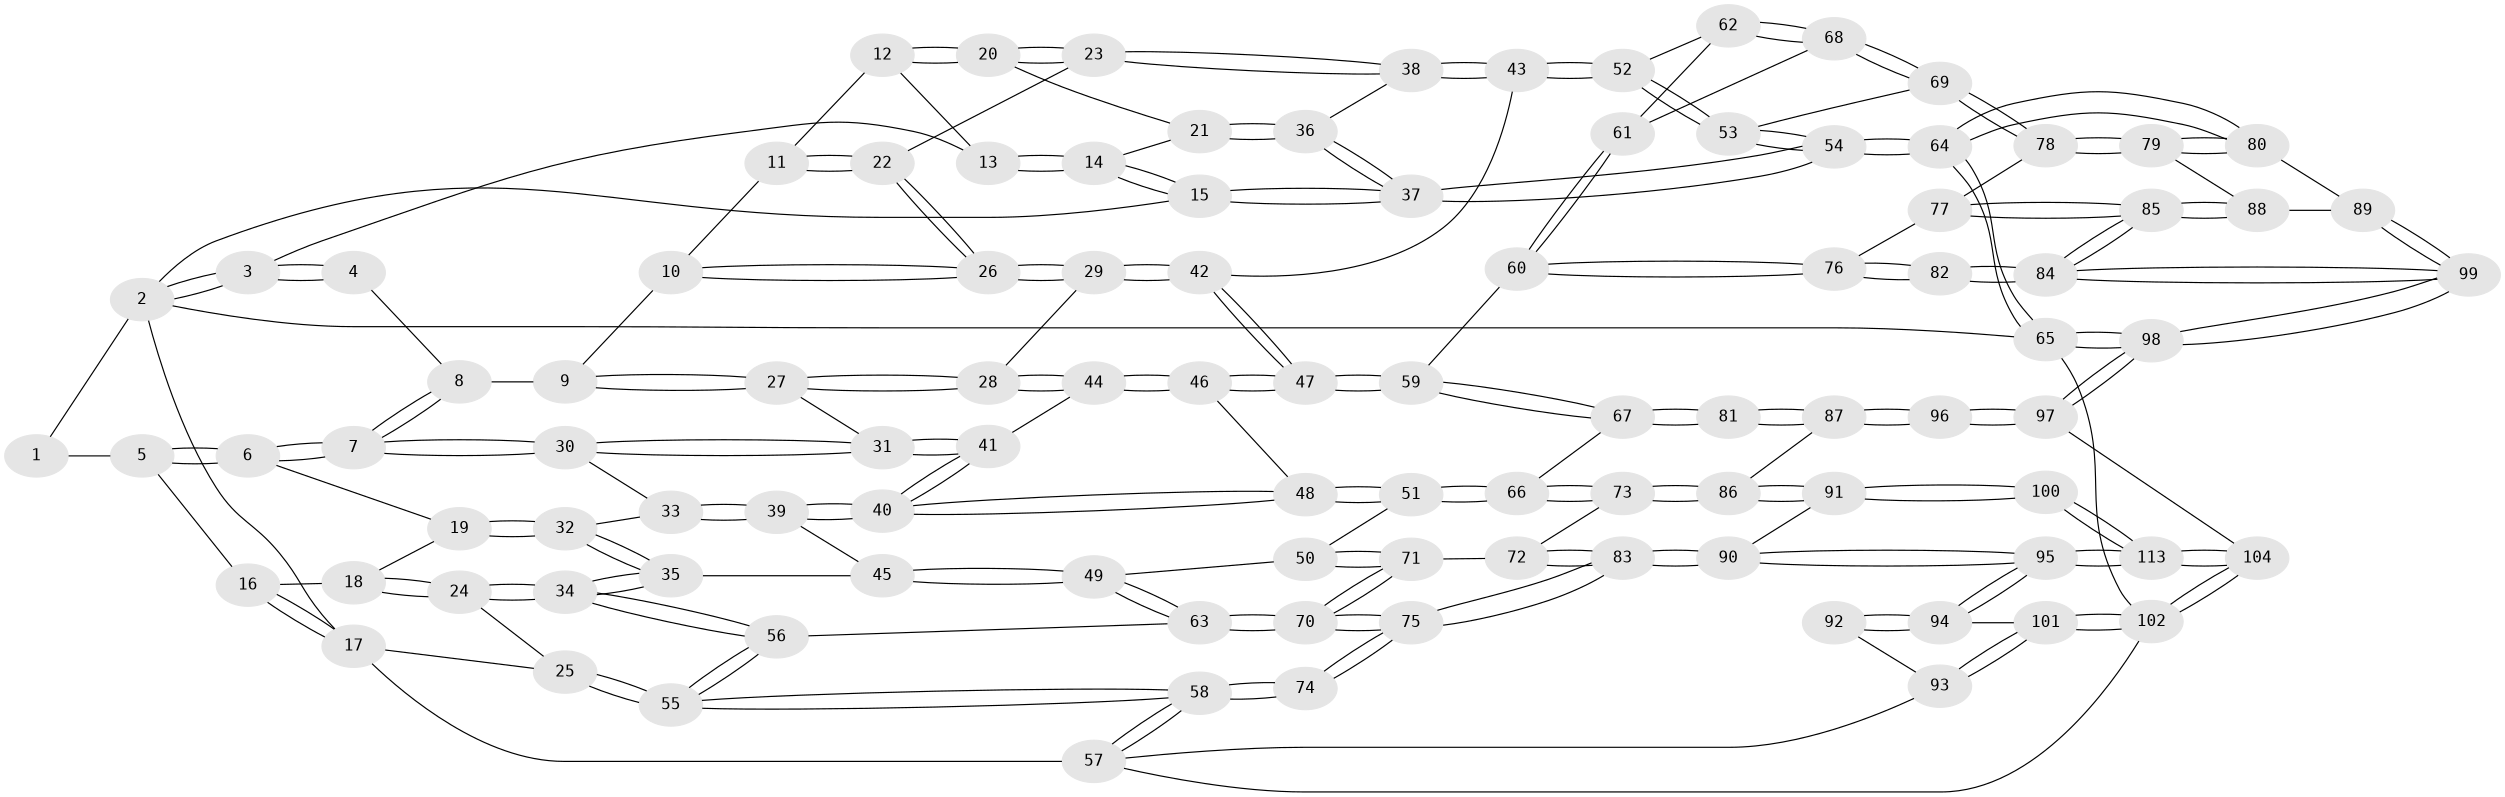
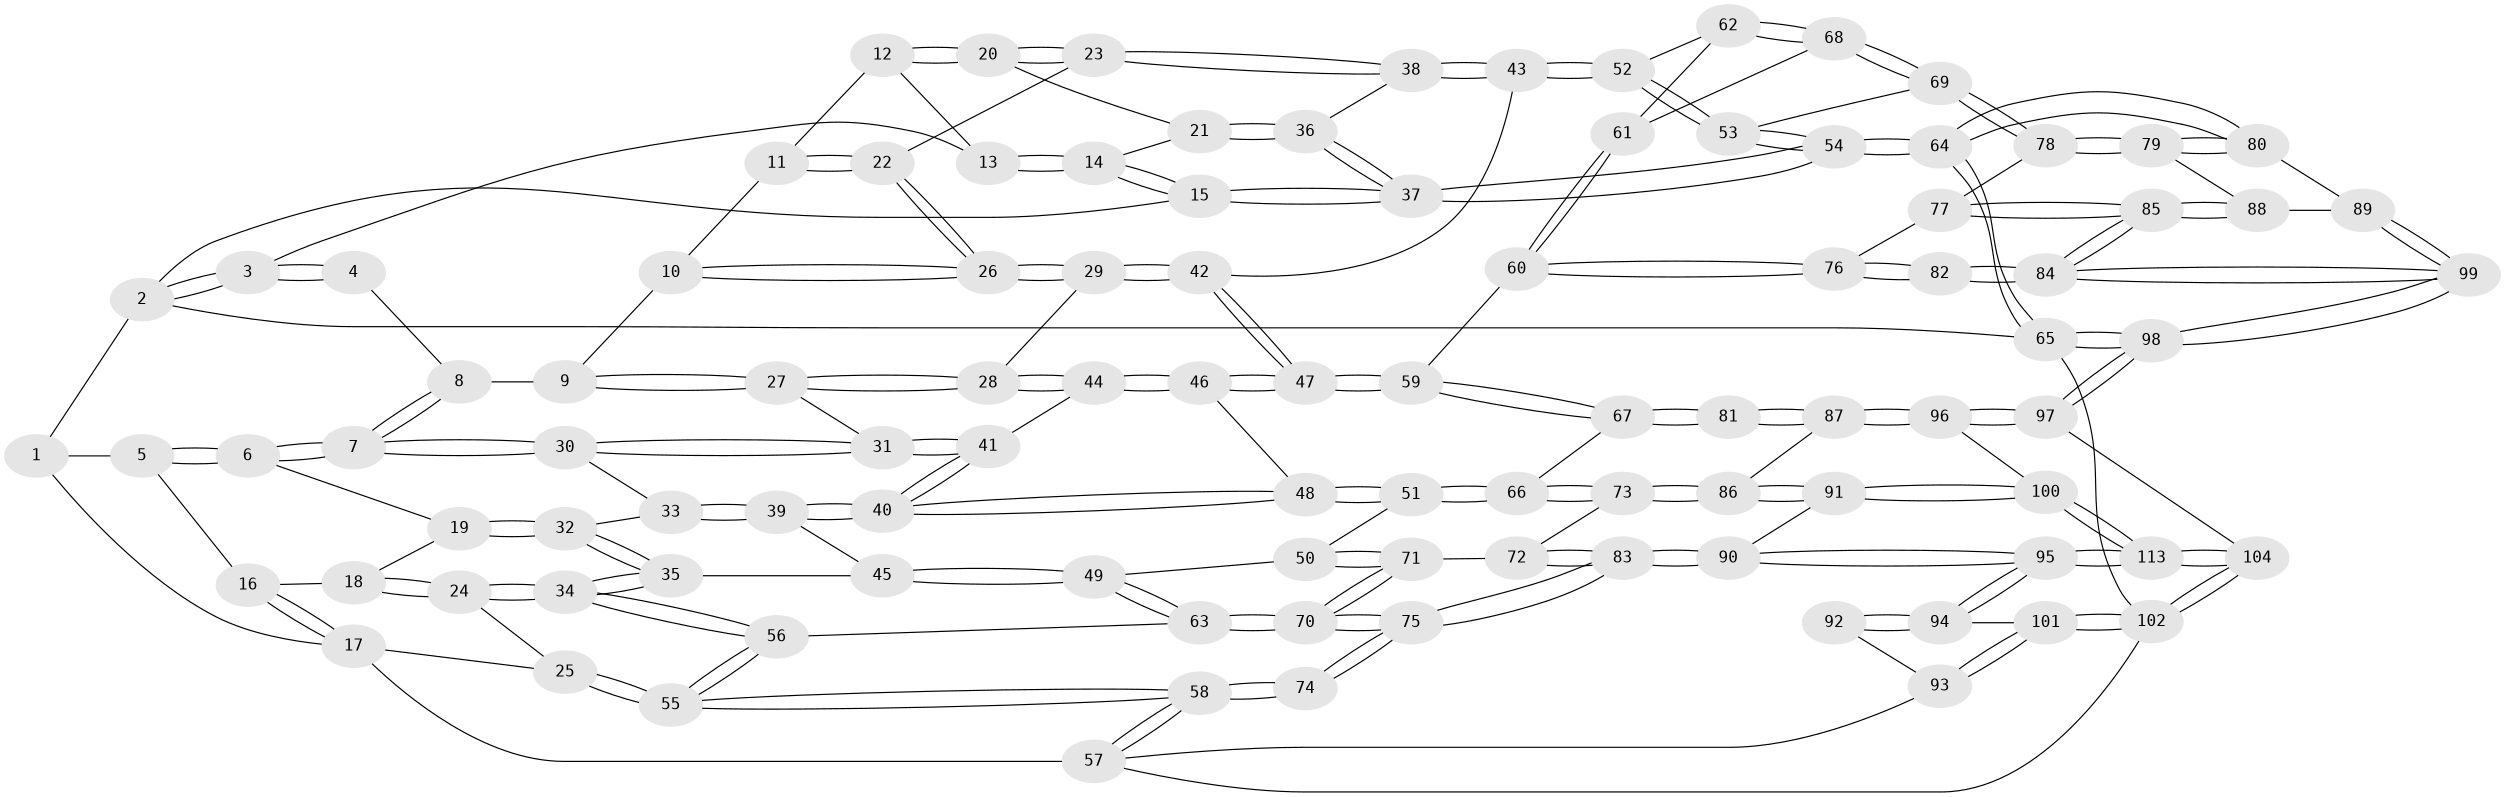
edge "96" -- "100": added
edge "2" -- "17": now "1" -- "17"
